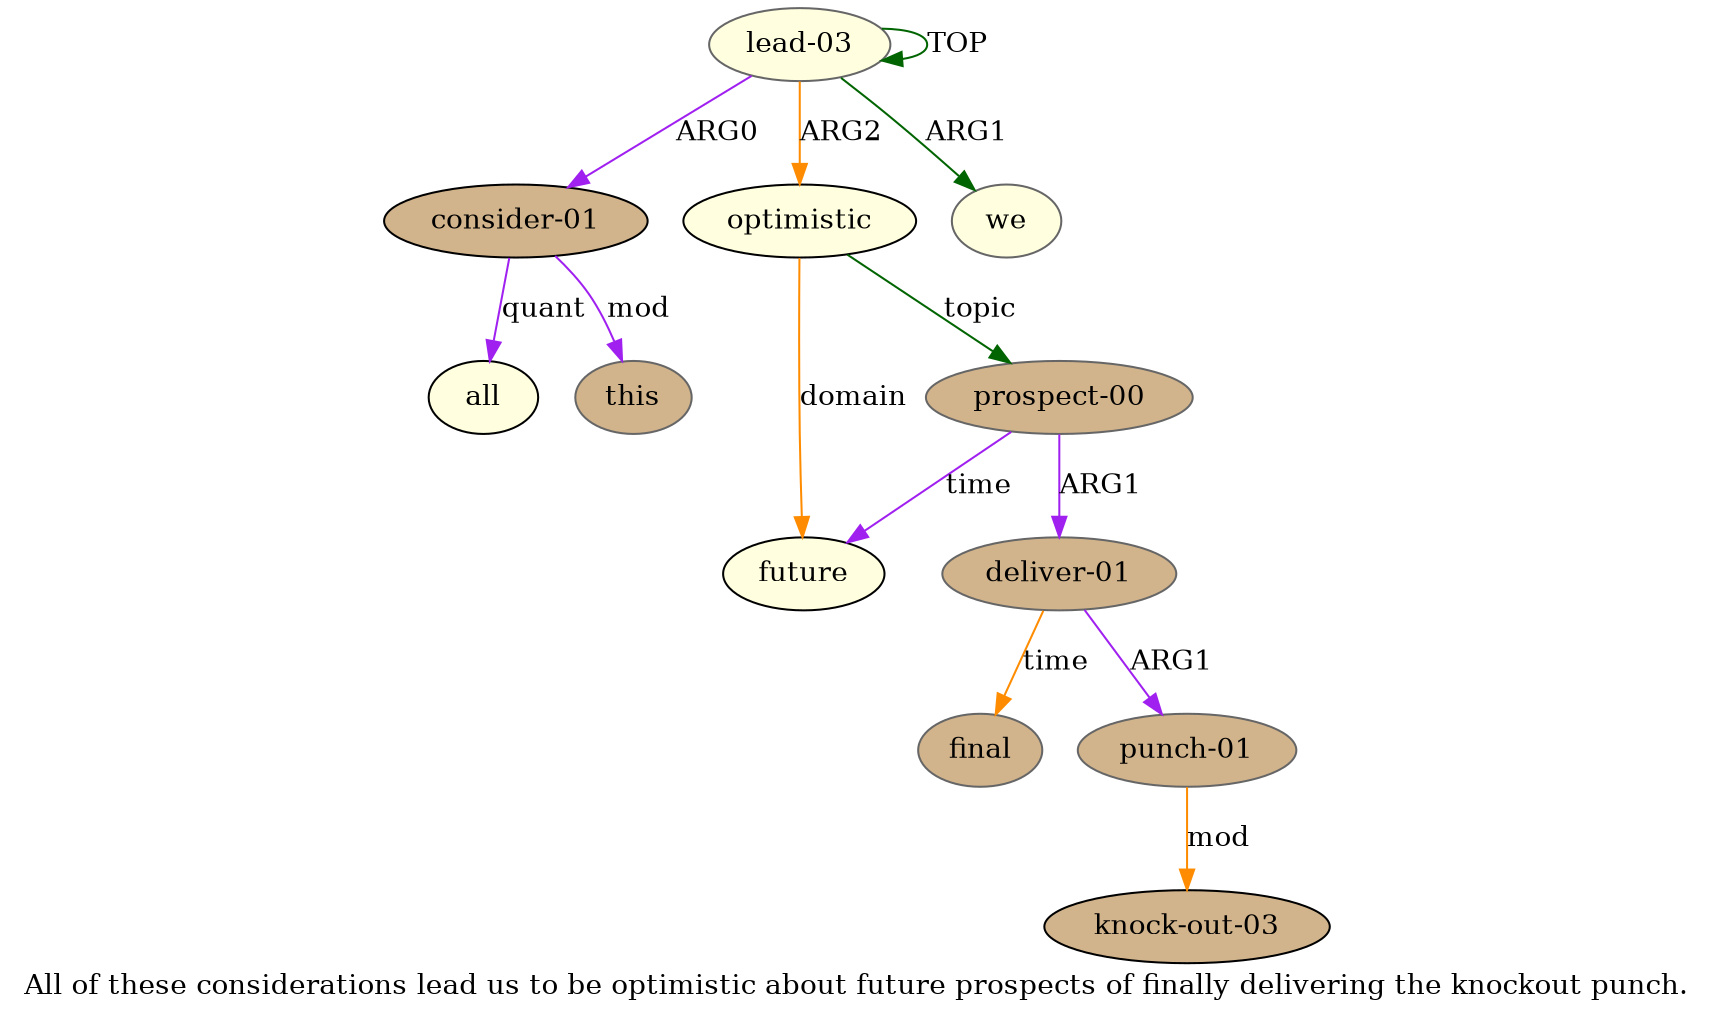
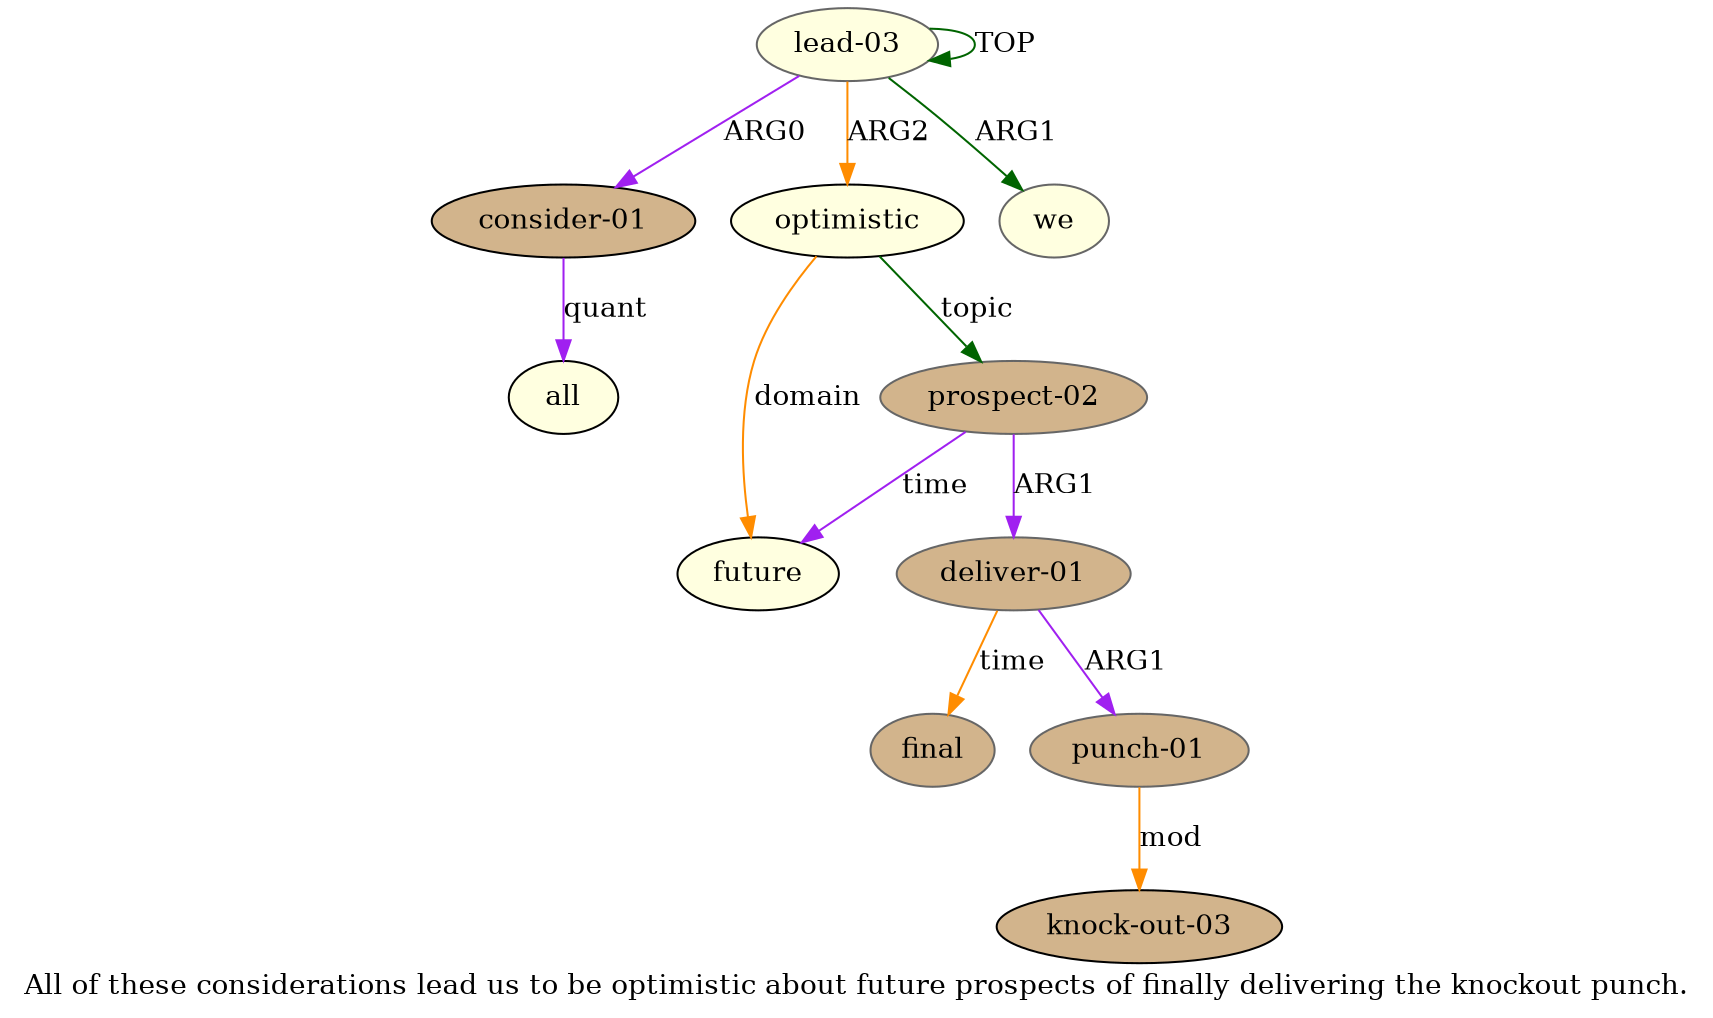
node "this": removed
node "prospect-00": label "prospect-00" -> "prospect-02"
